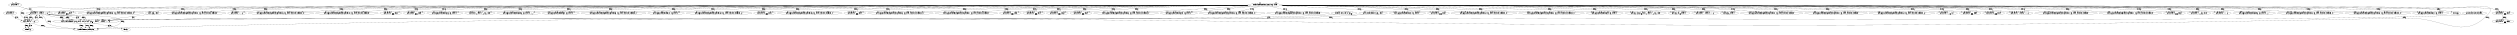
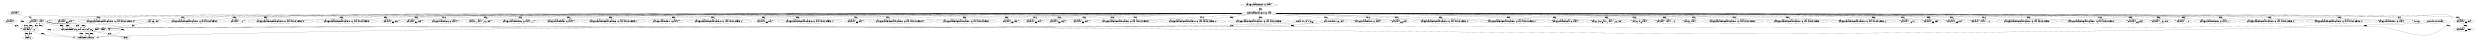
edge "(MethodParameterIn,const ut8 *data)" -> "(Call,_6502_anal_esil_push (op, data[0]))": reversed
edge "(MethodParameterIn,const ut8 *data)" -> "1000263": label "CFG: " -> "AST: "
